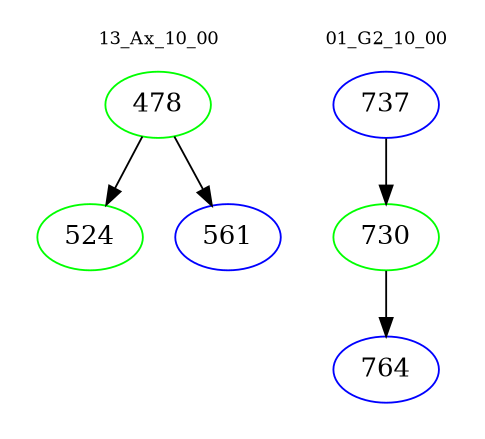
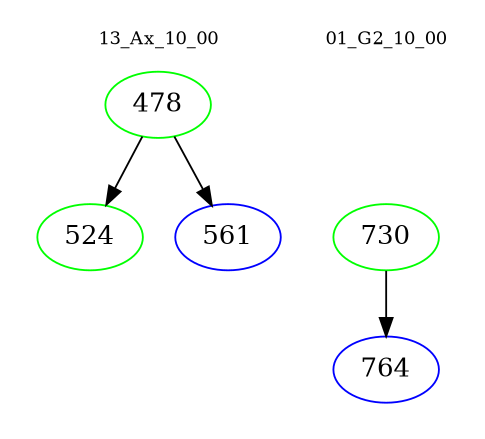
node "737": removed
